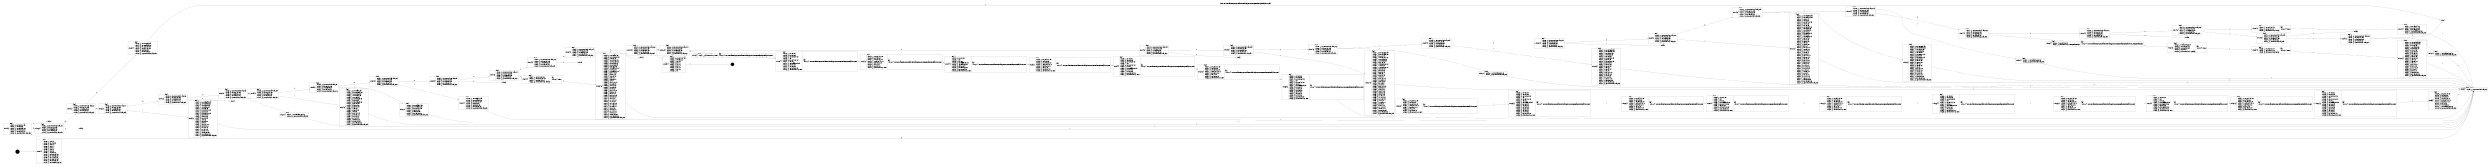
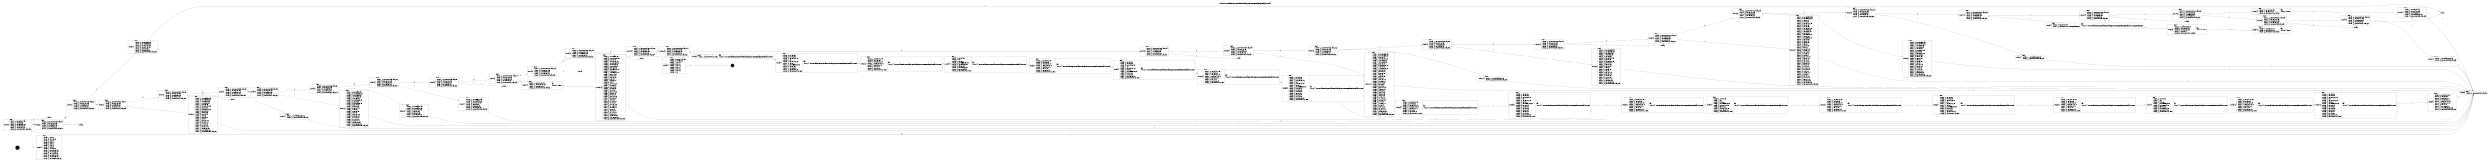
node "0x4028b2 [84]": removed
